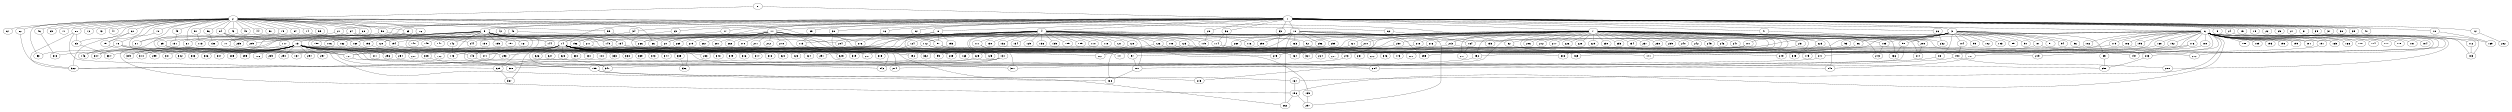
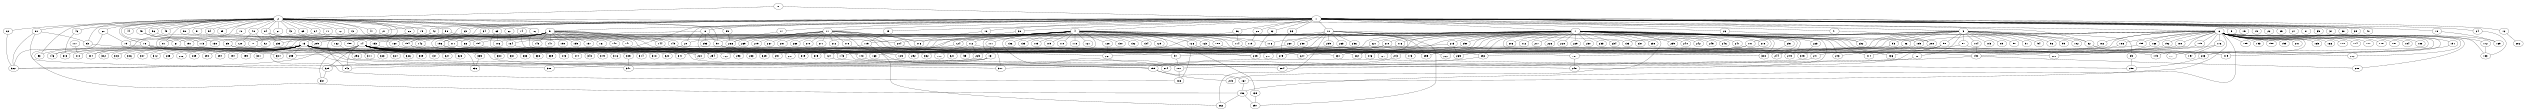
edge "51" -- "113": now "45" -- "113"
edge "86" -- "141": now "86" -- "244"
node "312": added
